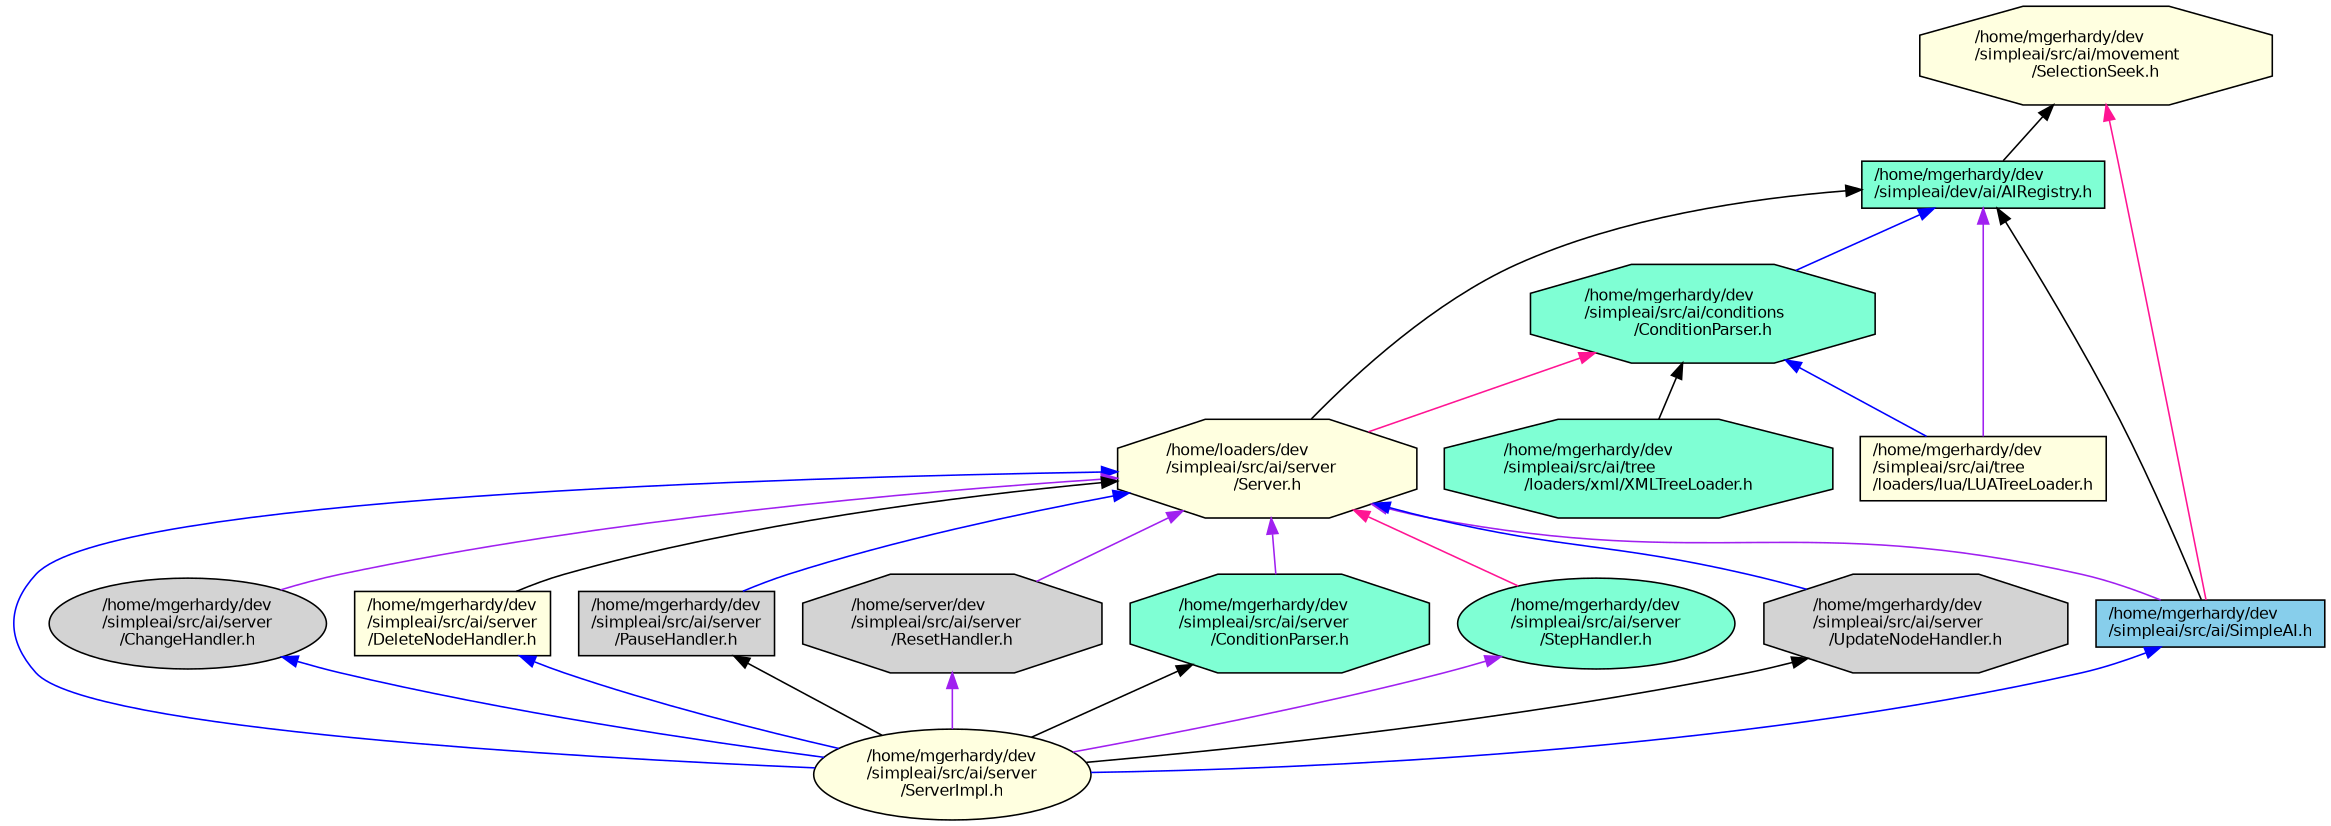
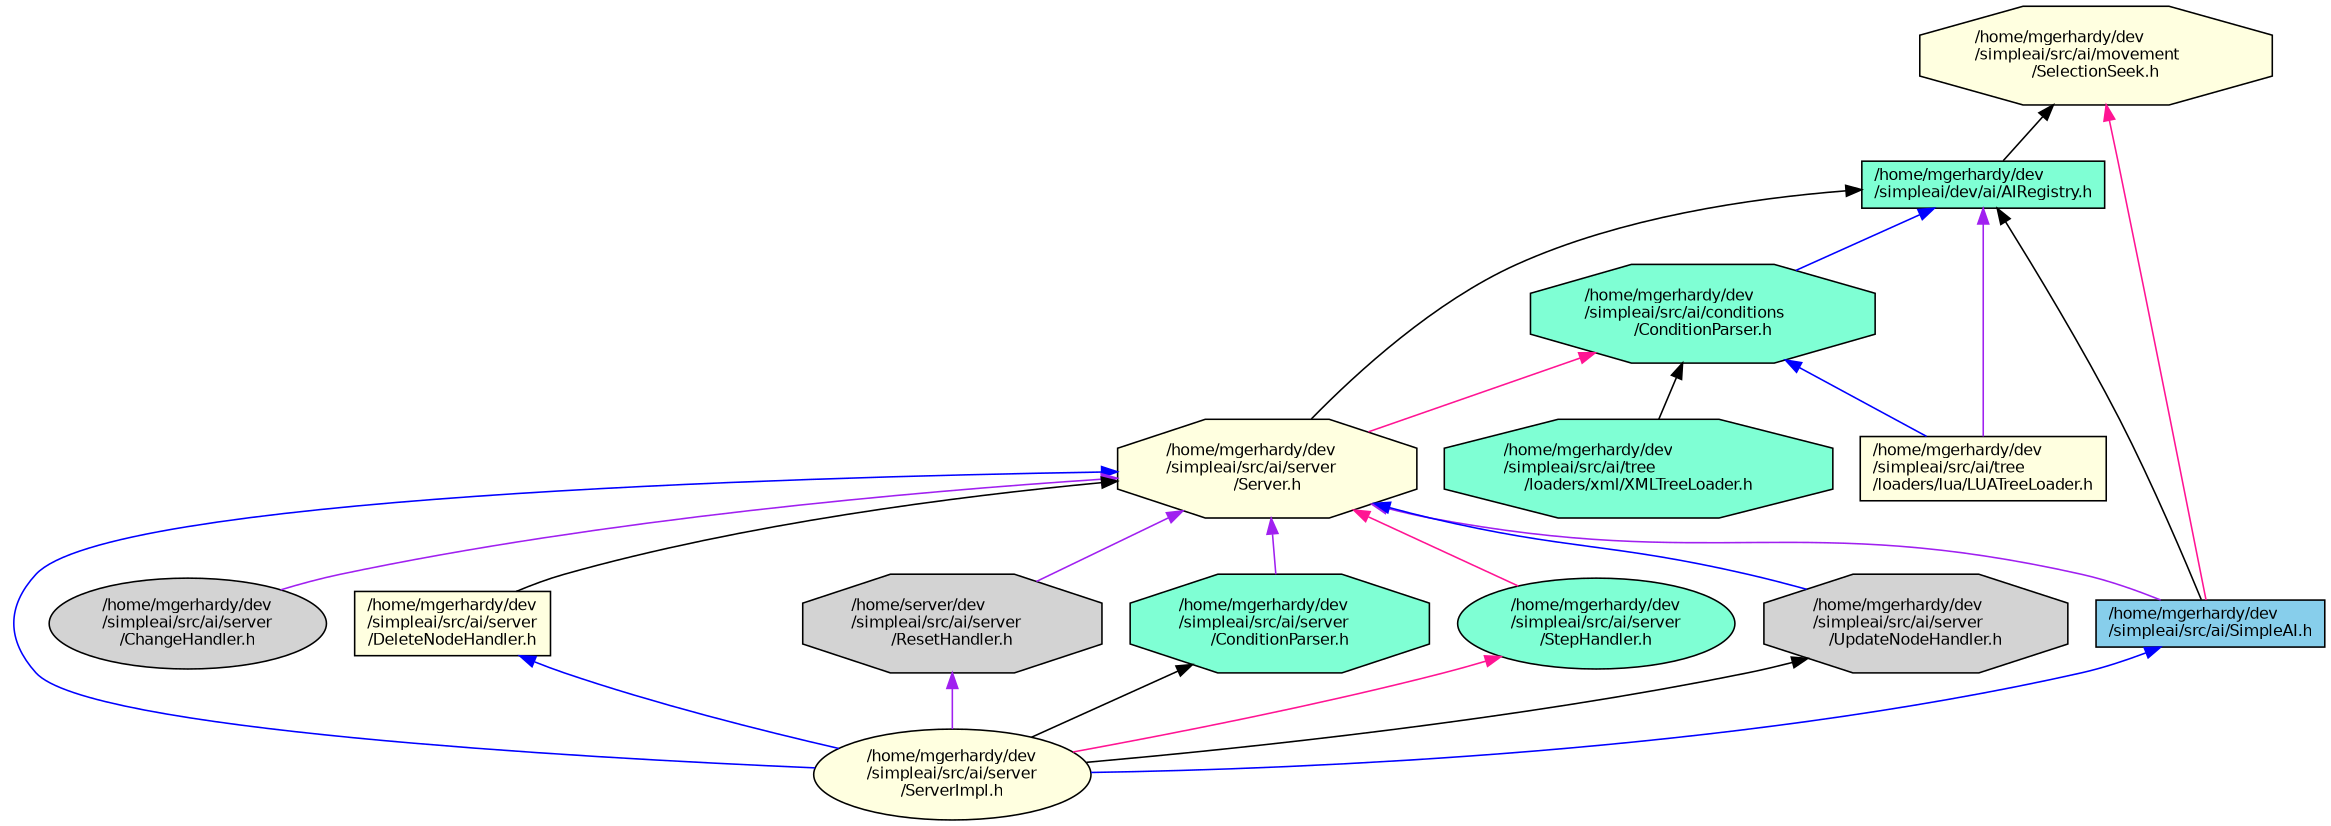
node "/home/loaders/dev /simpleai/src/ai/server /Server.h": label "/home/loaders/dev /simpleai/src/ai/server /Server.h" -> "/home/mgerhardy/dev /simpleai/src/ai/server /Server.h"
node "/home/mgerhardy/dev /simpleai/src/ai/server /PauseHandler.h": removed
edge "/home/mgerhardy/dev /simpleai/src/ai/server /ServerImpl.h" -> "/home/mgerhardy/dev /simpleai/src/ai/server /StepHandler.h": color purple -> deeppink
edge "/home/mgerhardy/dev /simpleai/src/ai/server /ServerImpl.h" -> "/home/mgerhardy/dev /simpleai/src/ai/server /ChangeHandler.h": removed
